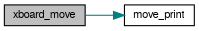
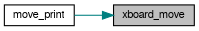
edge "xboard_move" -> "move_print": reversed
